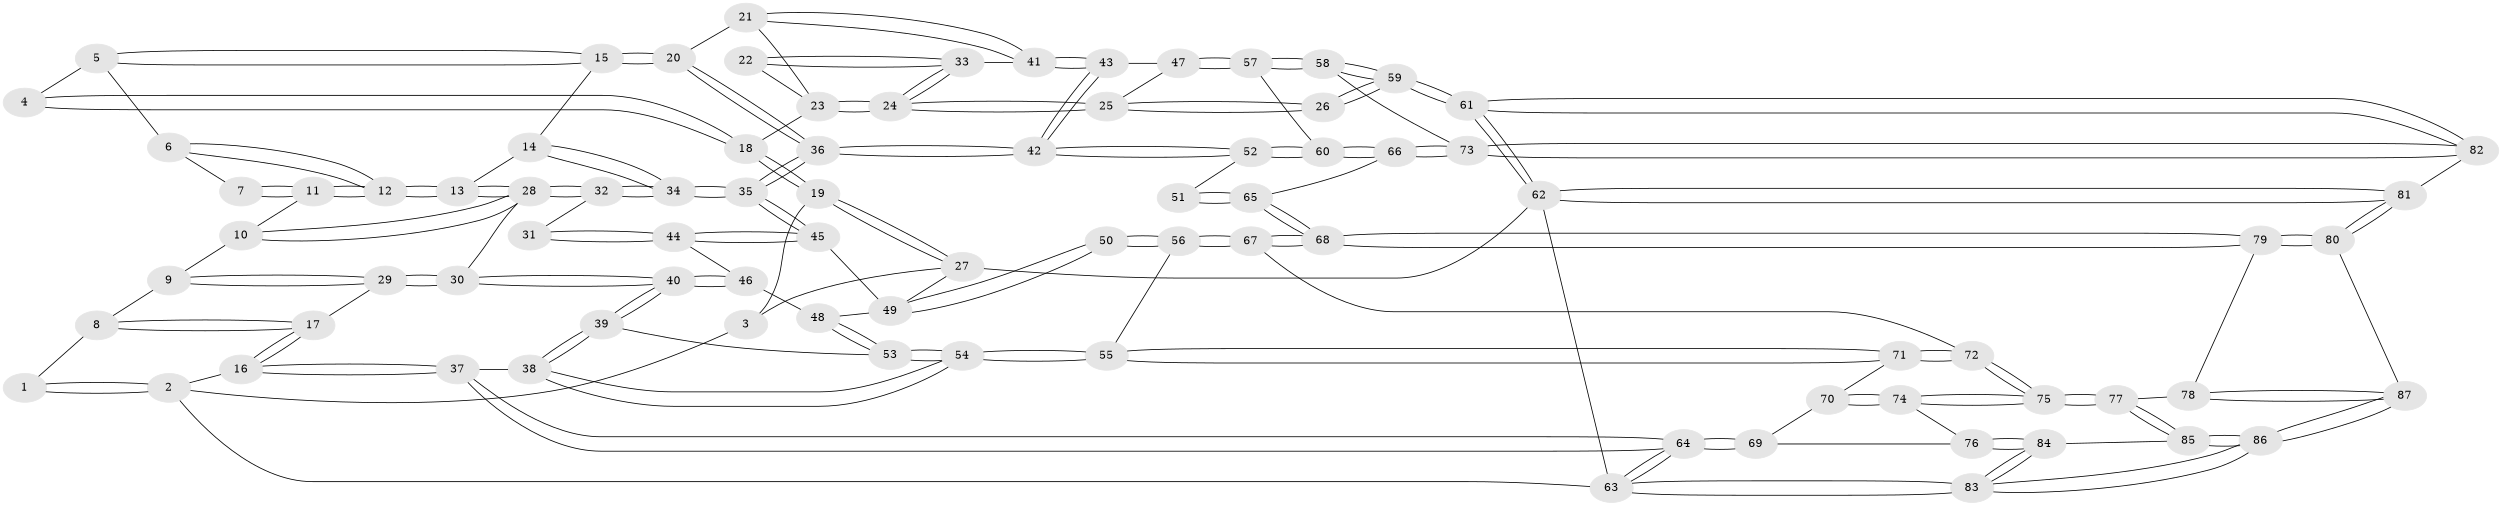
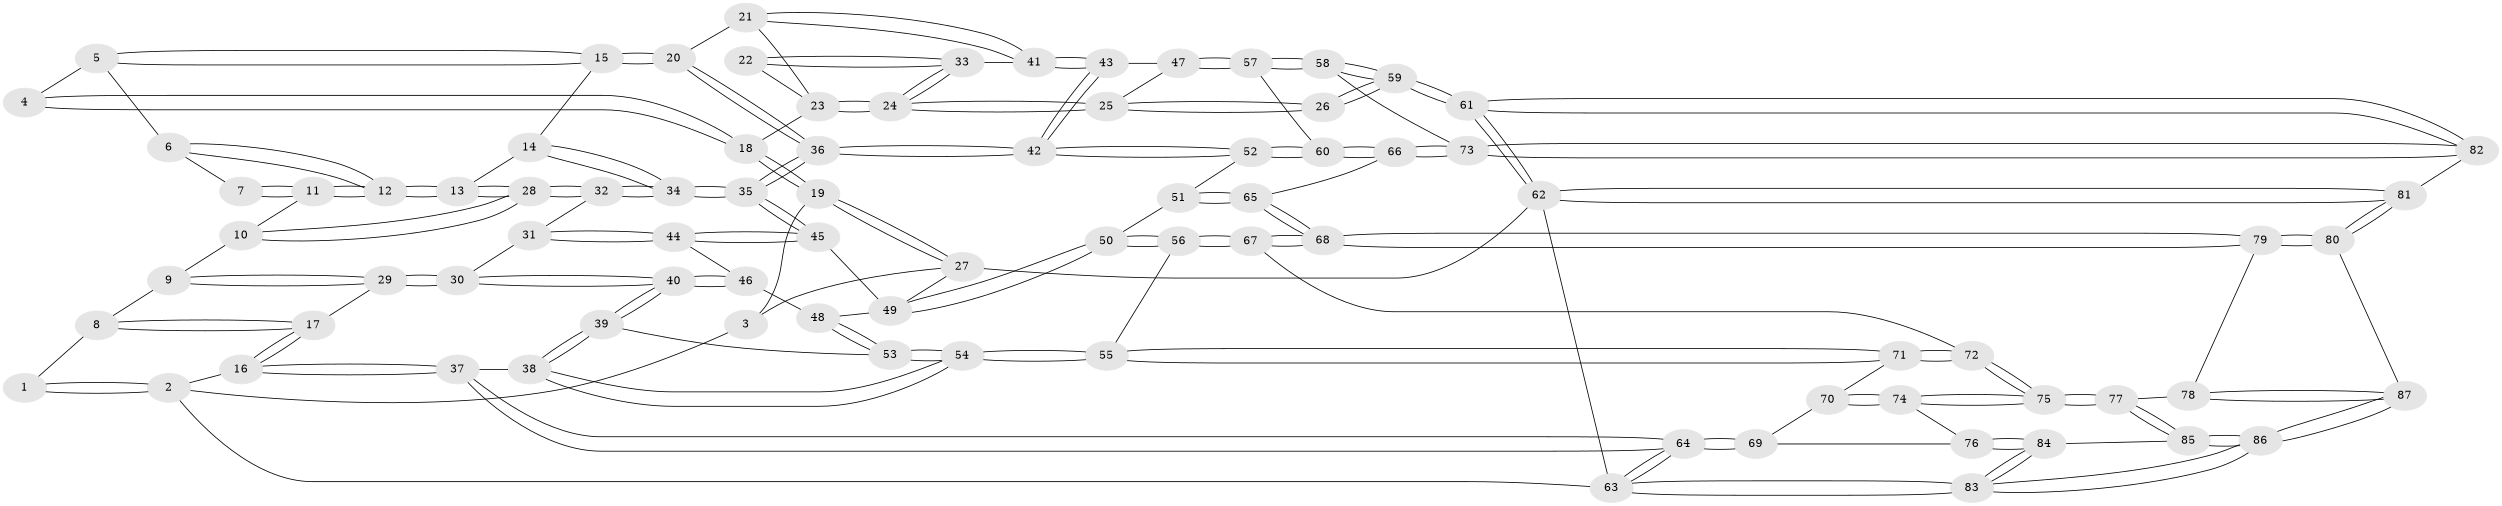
edge "51" -- "50": added
edge "28" -- "30": now "31" -- "30"
